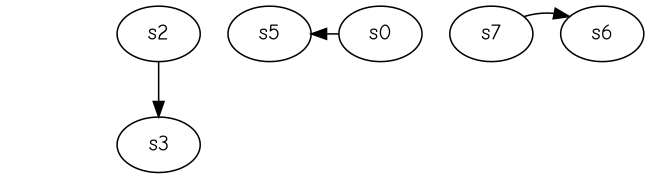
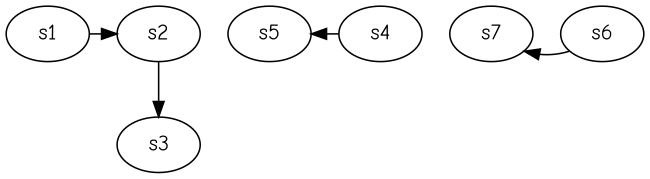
edge "s7" -> "s6": reversed
node "s1": added
node "s0": label "s0" -> "s4"
